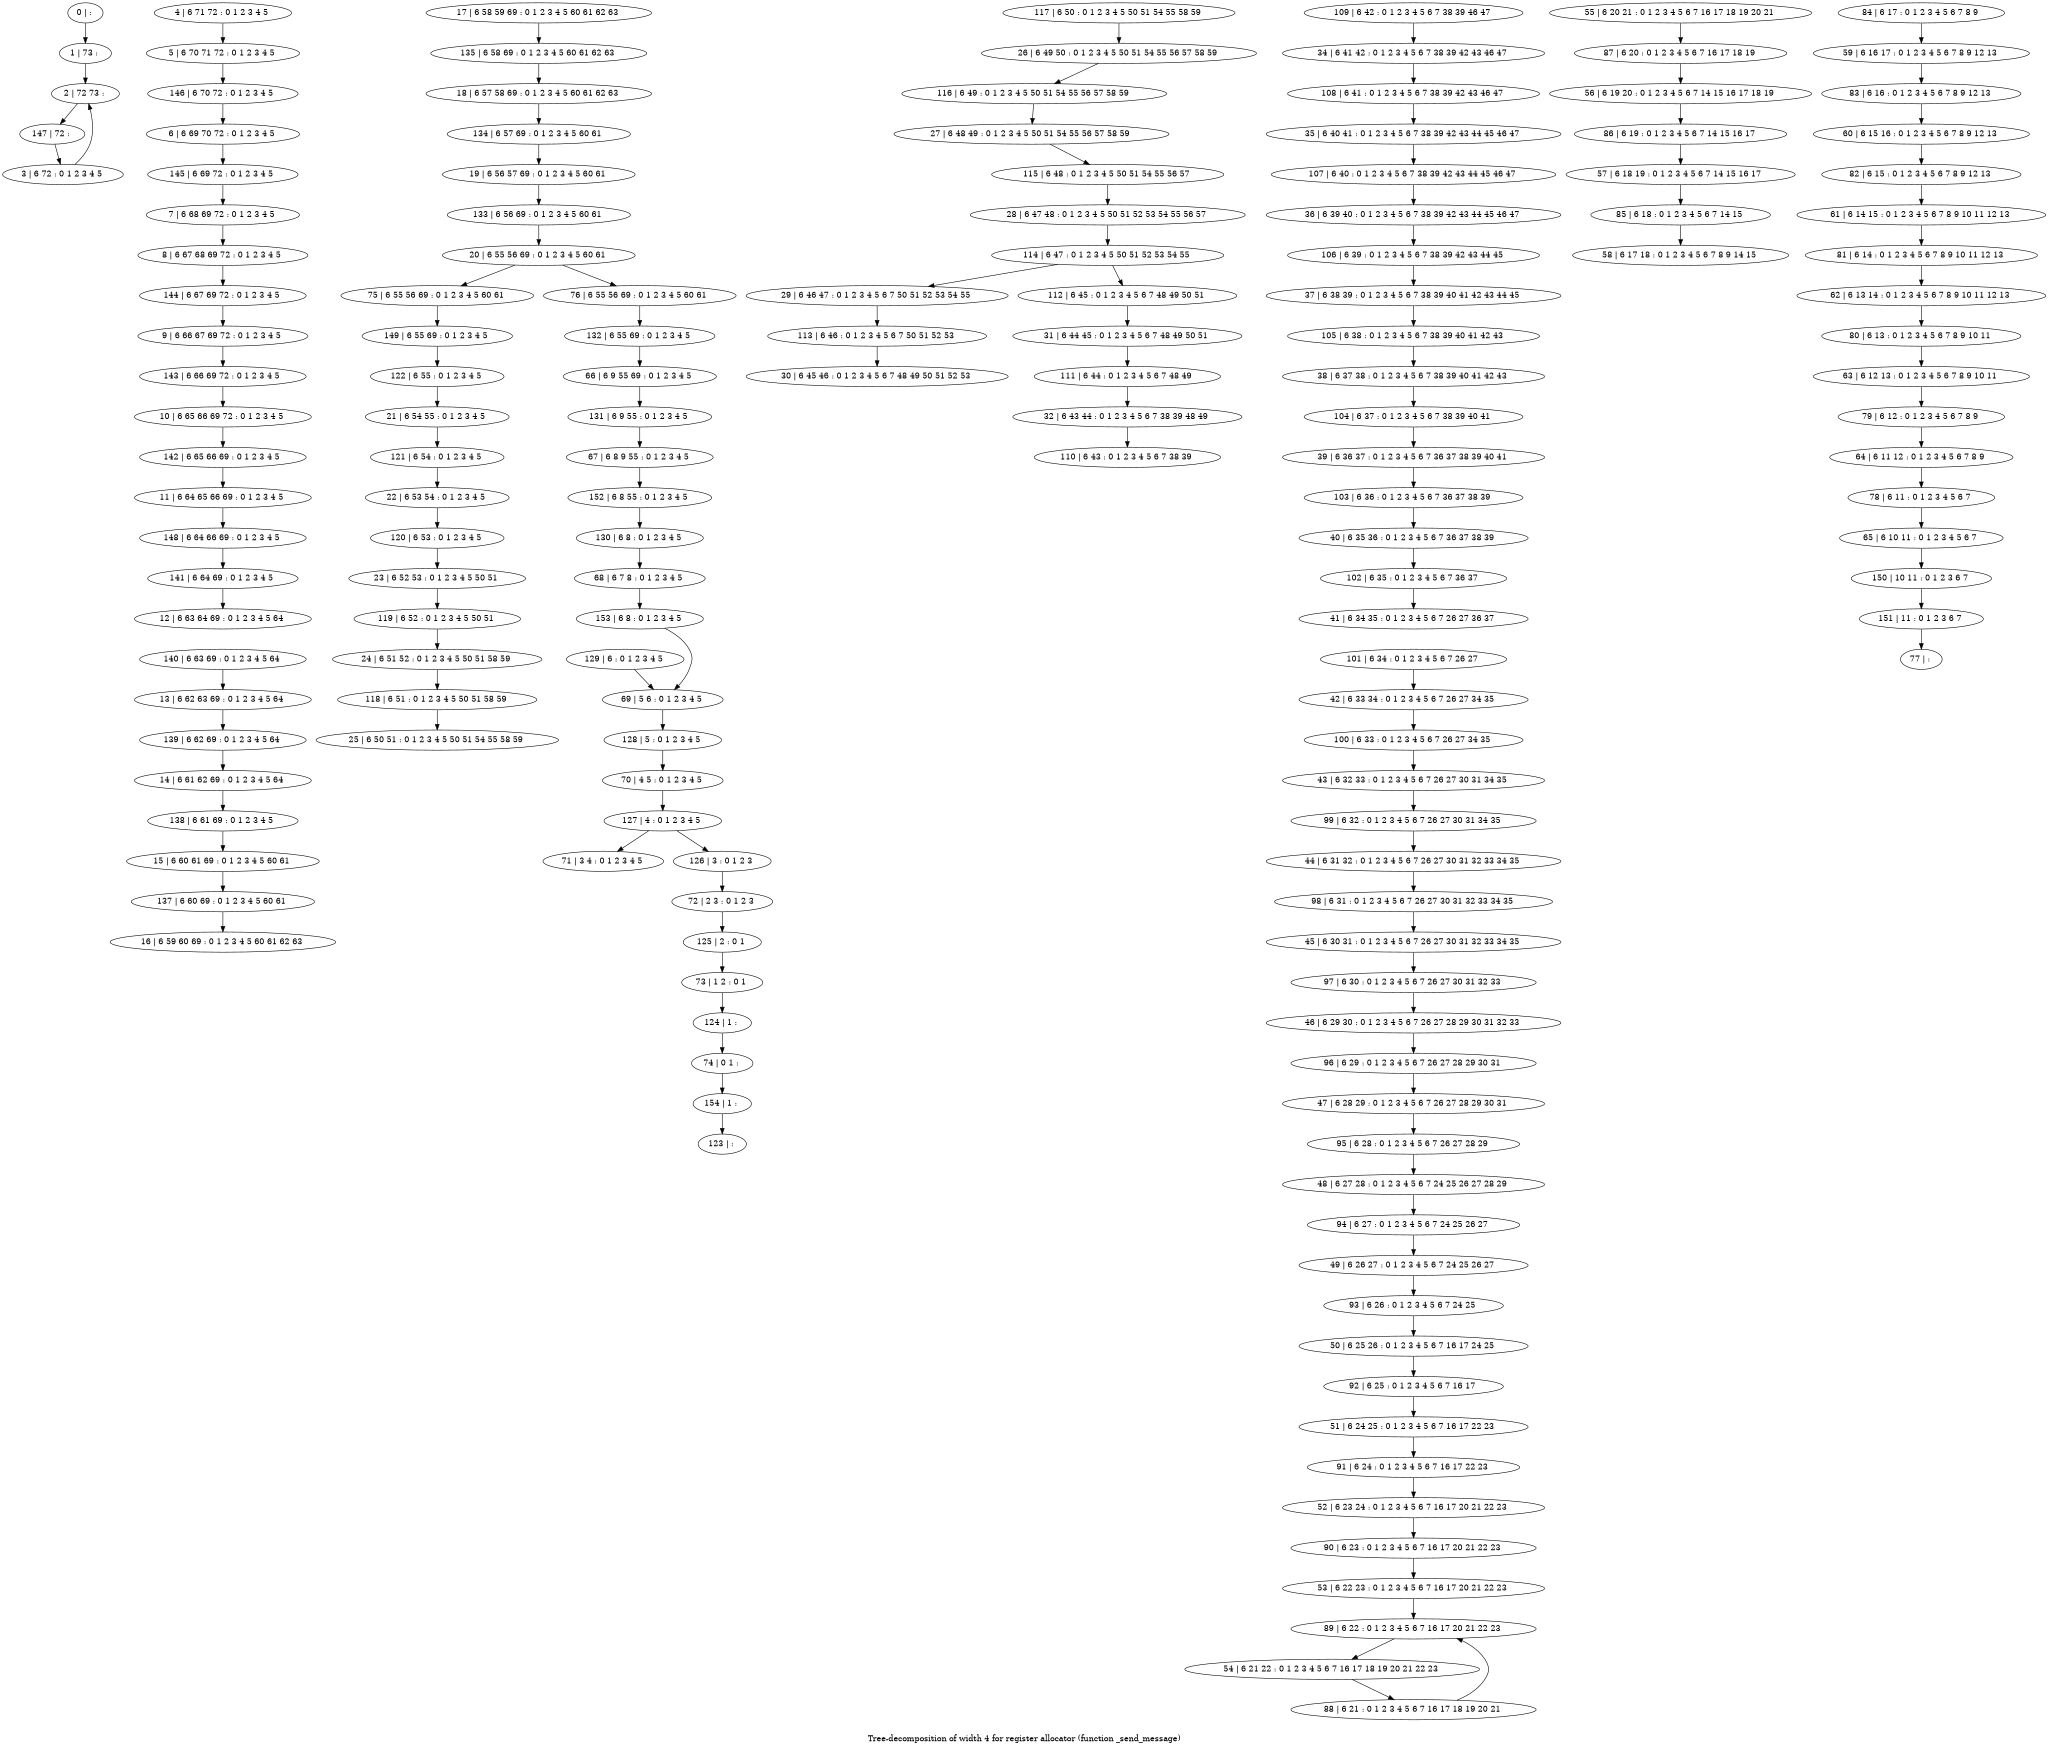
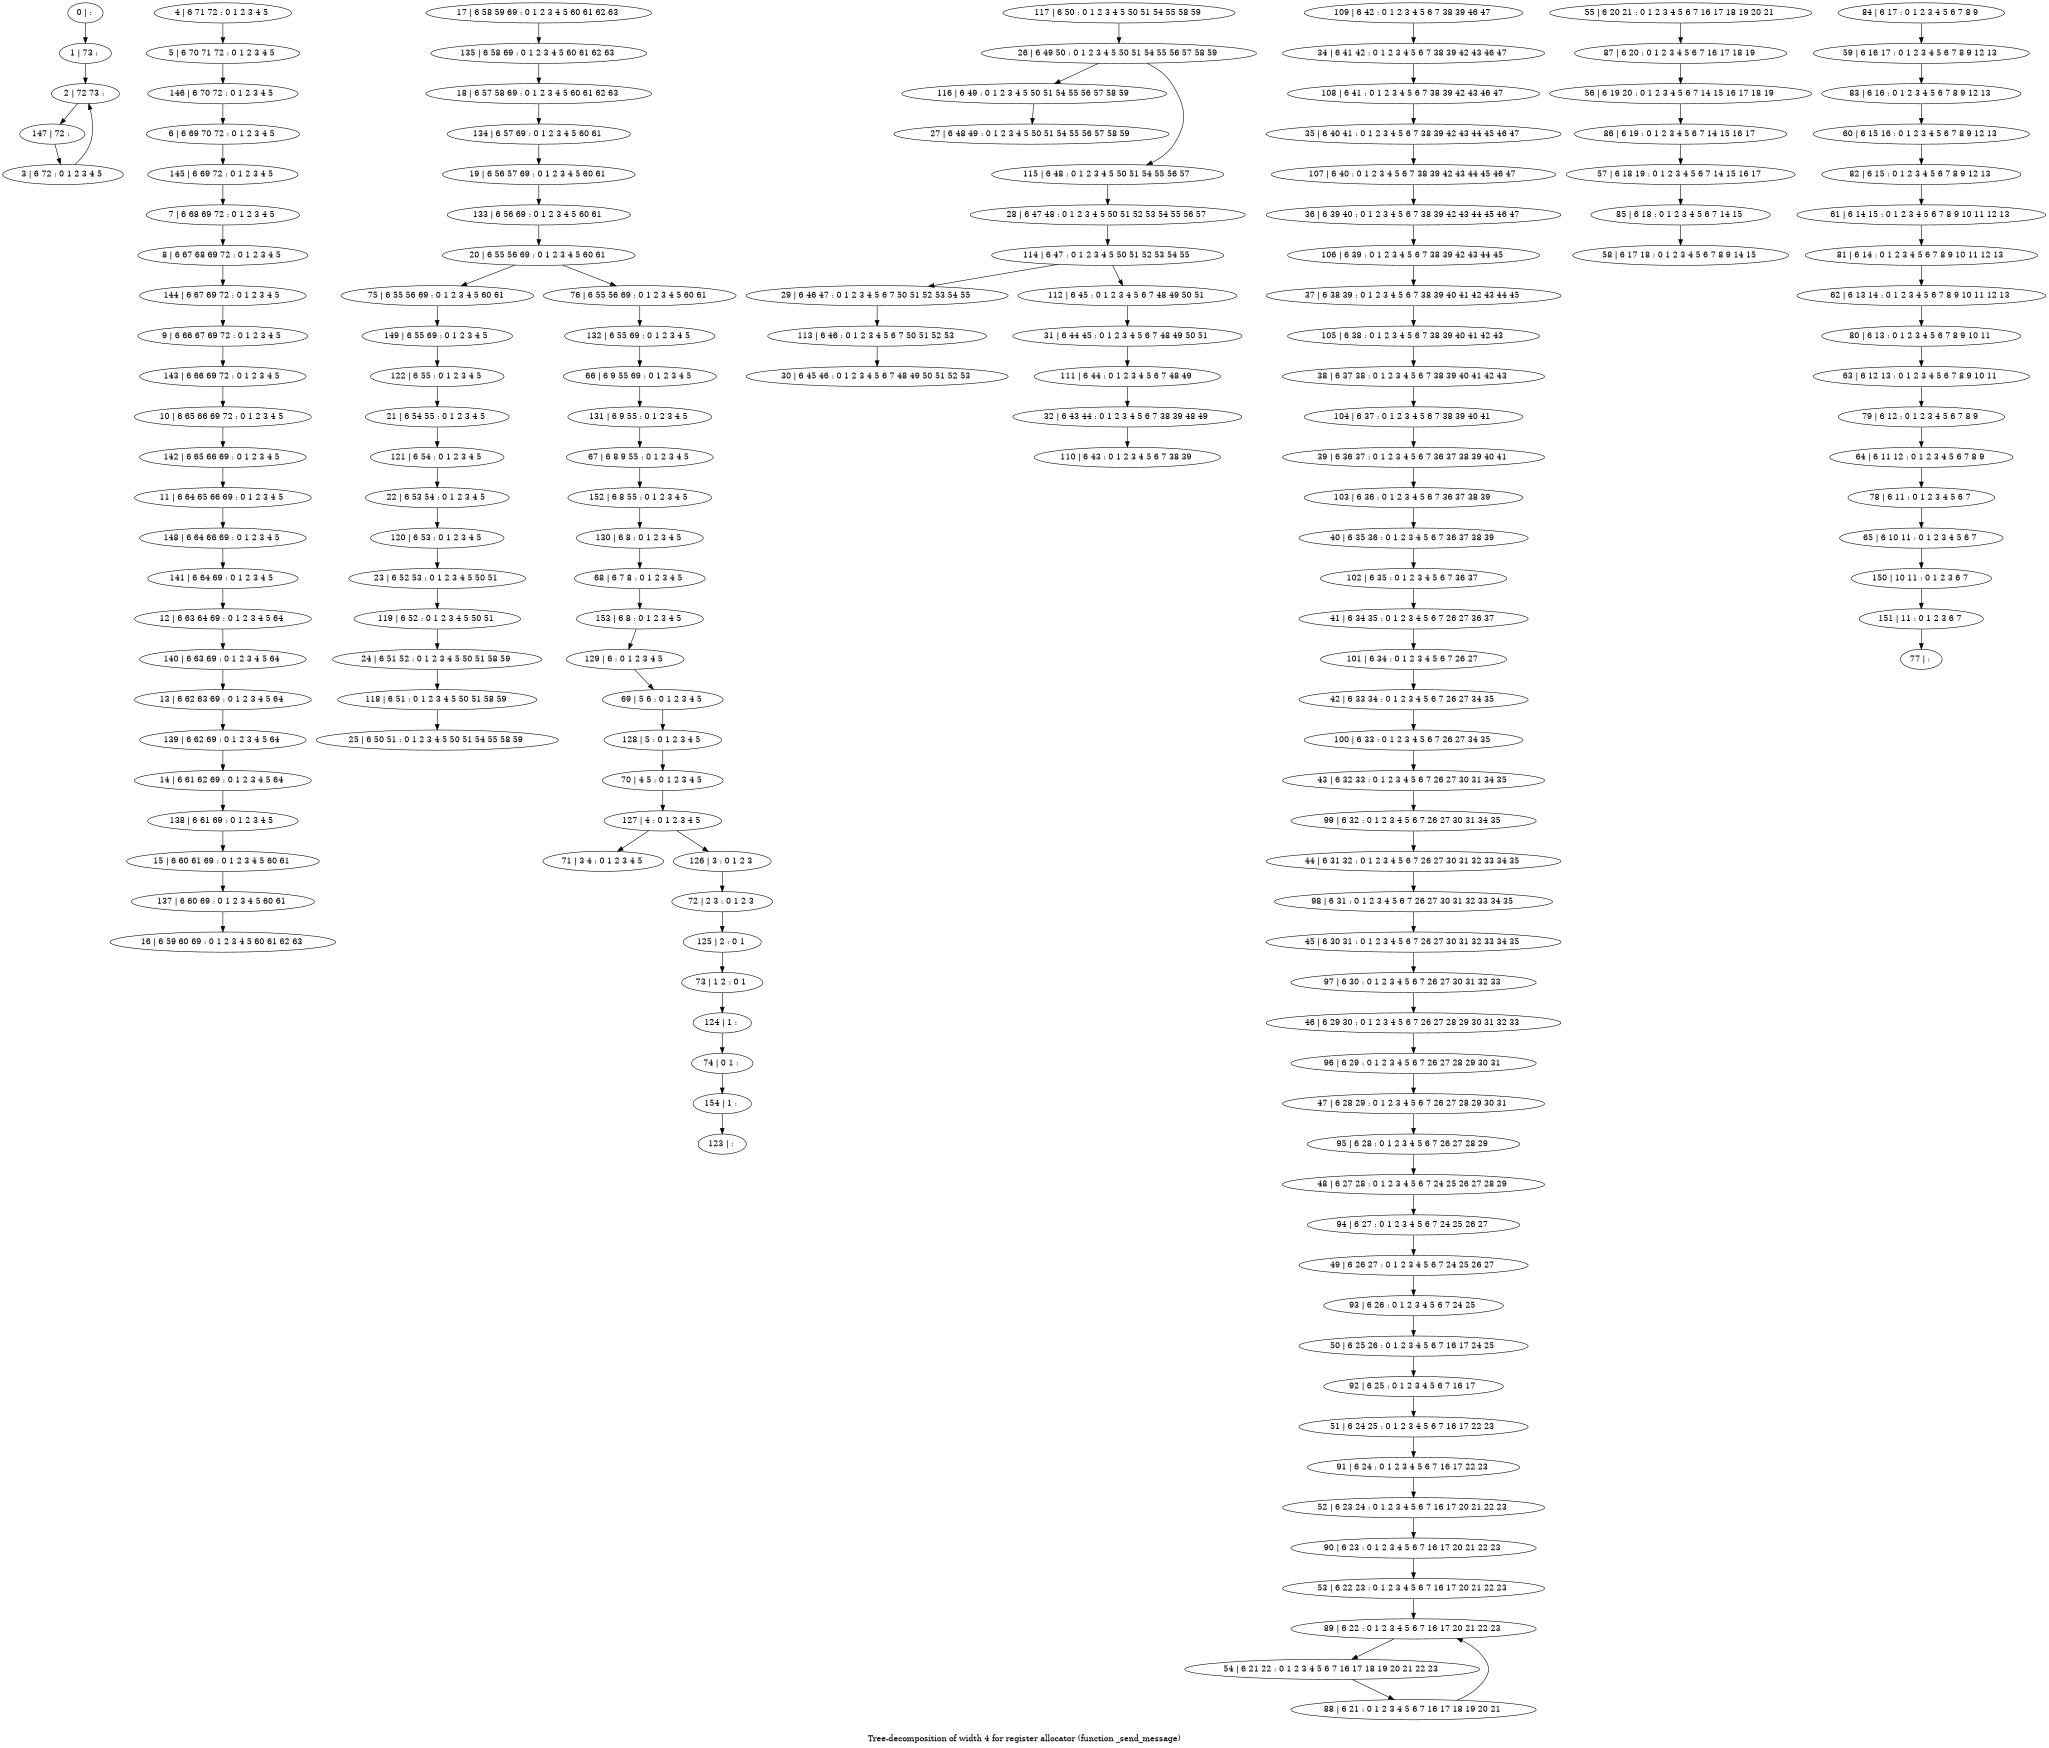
edge "27 | 6 48 49 : 0 1 2 3 4 5 50 51 54 55 56 57 58 59" -> "115 | 6 48 : 0 1 2 3 4 5 50 51 54 55 56 57": now "26 | 6 49 50 : 0 1 2 3 4 5 50 51 54 55 56 57 58 59" -> "115 | 6 48 : 0 1 2 3 4 5 50 51 54 55 56 57"
edge "12 | 6 63 64 69 : 0 1 2 3 4 5 64" -> "140 | 6 63 69 : 0 1 2 3 4 5 64": added
edge "41 | 6 34 35 : 0 1 2 3 4 5 6 7 26 27 36 37" -> "101 | 6 34 : 0 1 2 3 4 5 6 7 26 27": added
edge "153 | 6 8 : 0 1 2 3 4 5" -> "69 | 5 6 : 0 1 2 3 4 5": now "153 | 6 8 : 0 1 2 3 4 5" -> "129 | 6 : 0 1 2 3 4 5"
